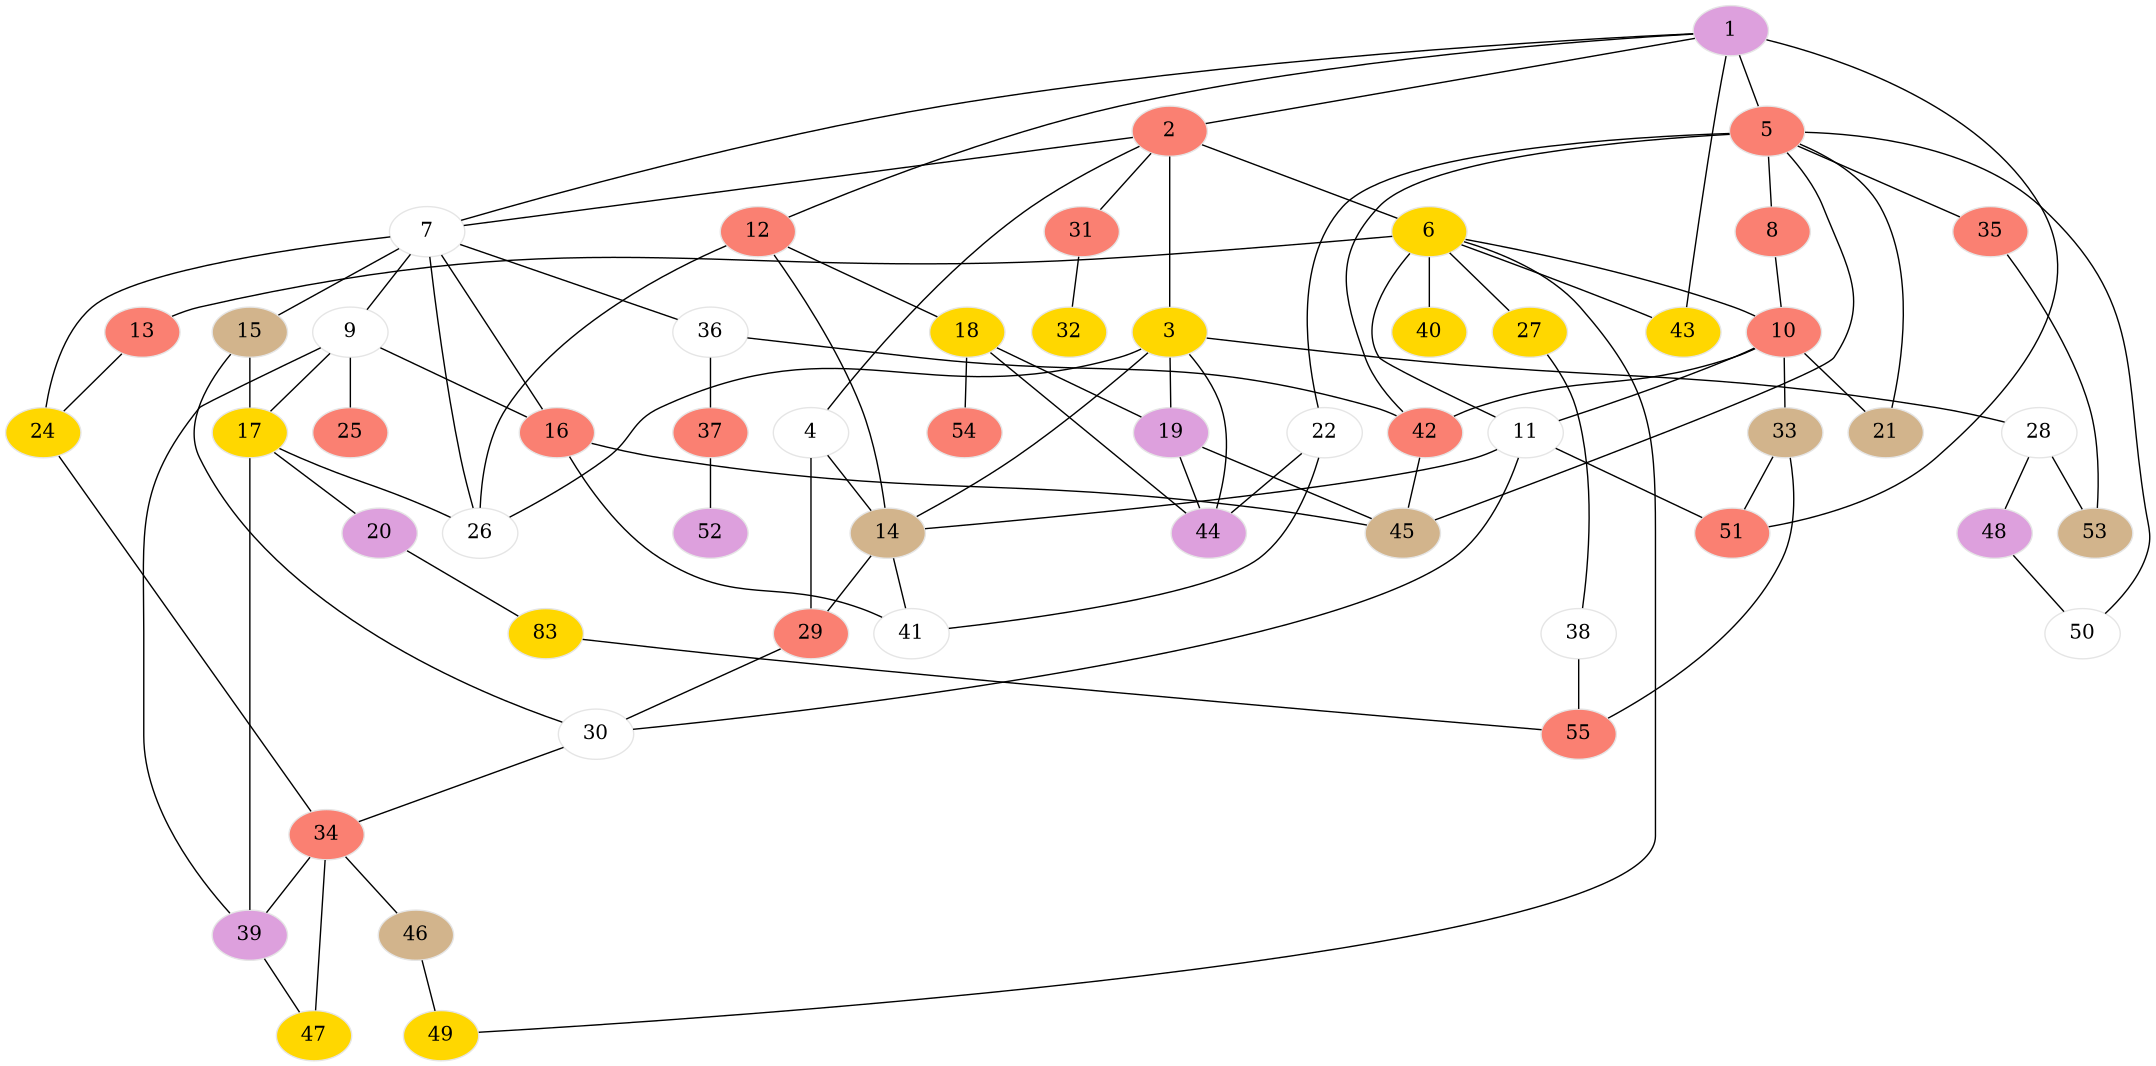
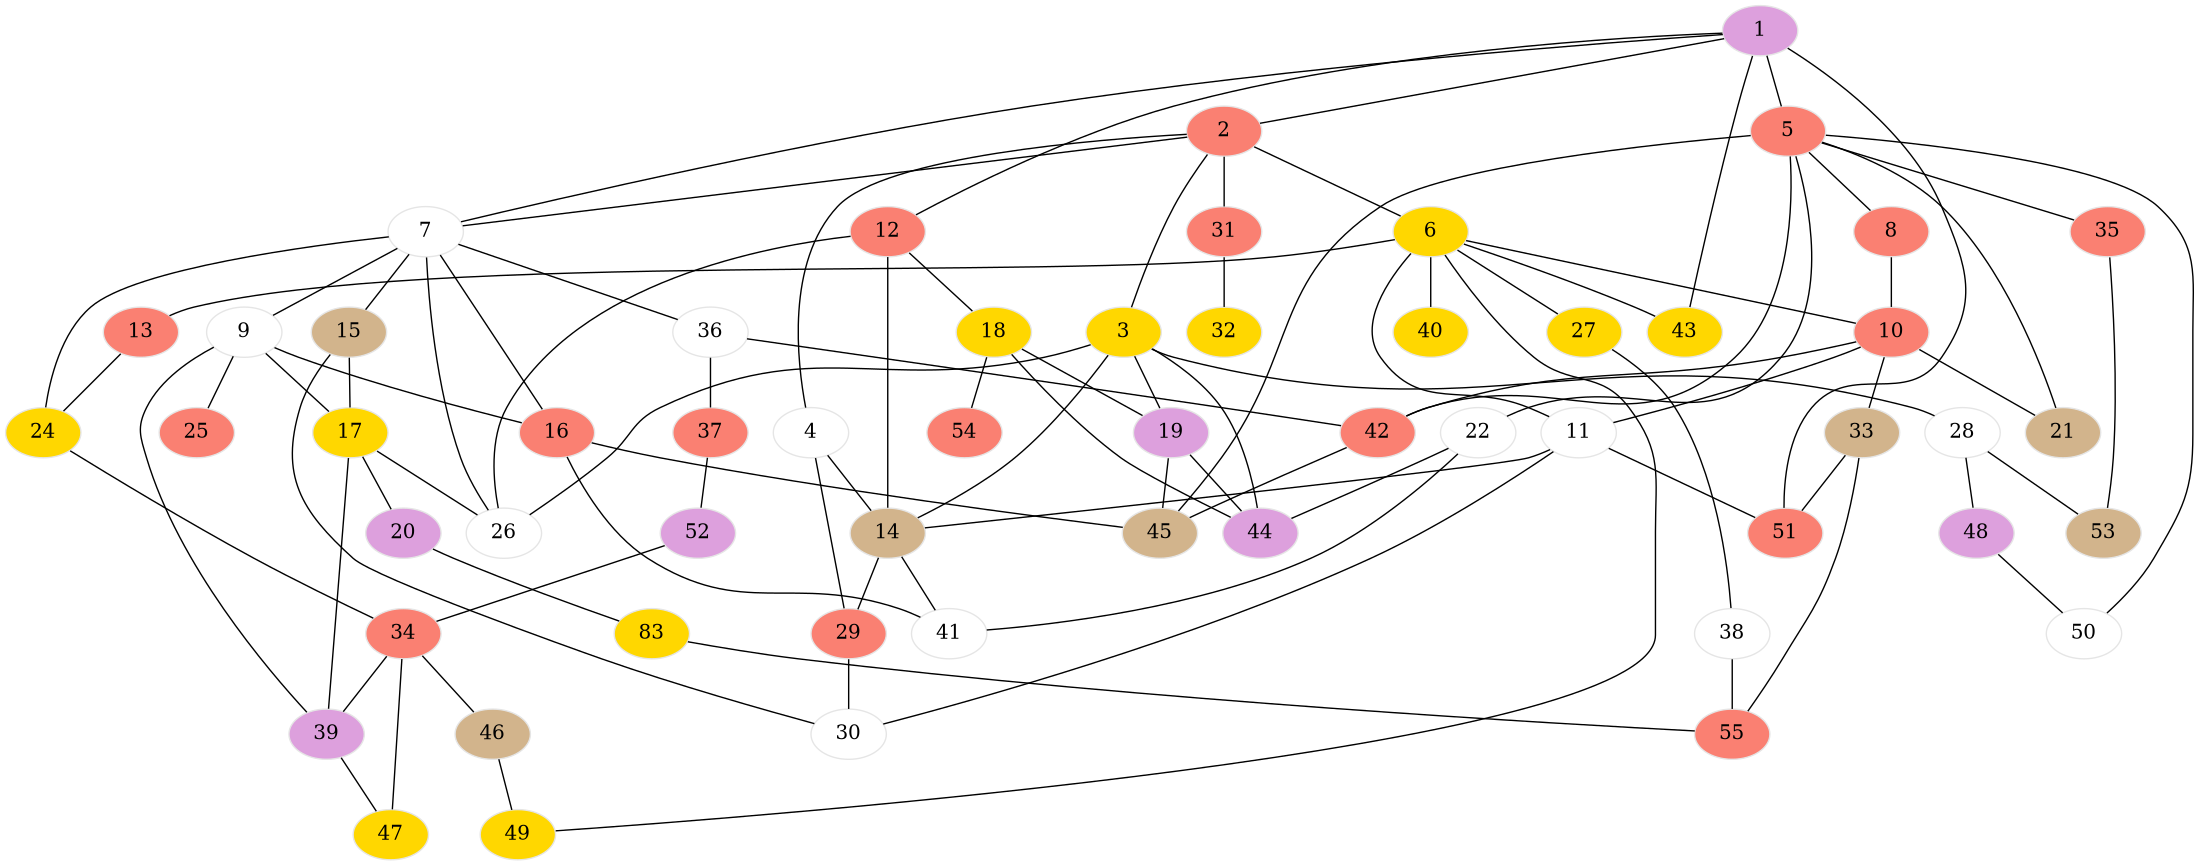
edge "30" -- "34": now "52" -- "34"
